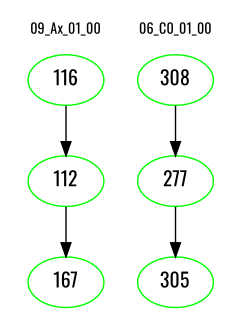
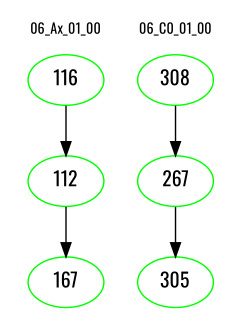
cluster "09_Ax_01_00": label "09_Ax_01_00" -> "06_Ax_01_00"
node "277": label "277" -> "267"
